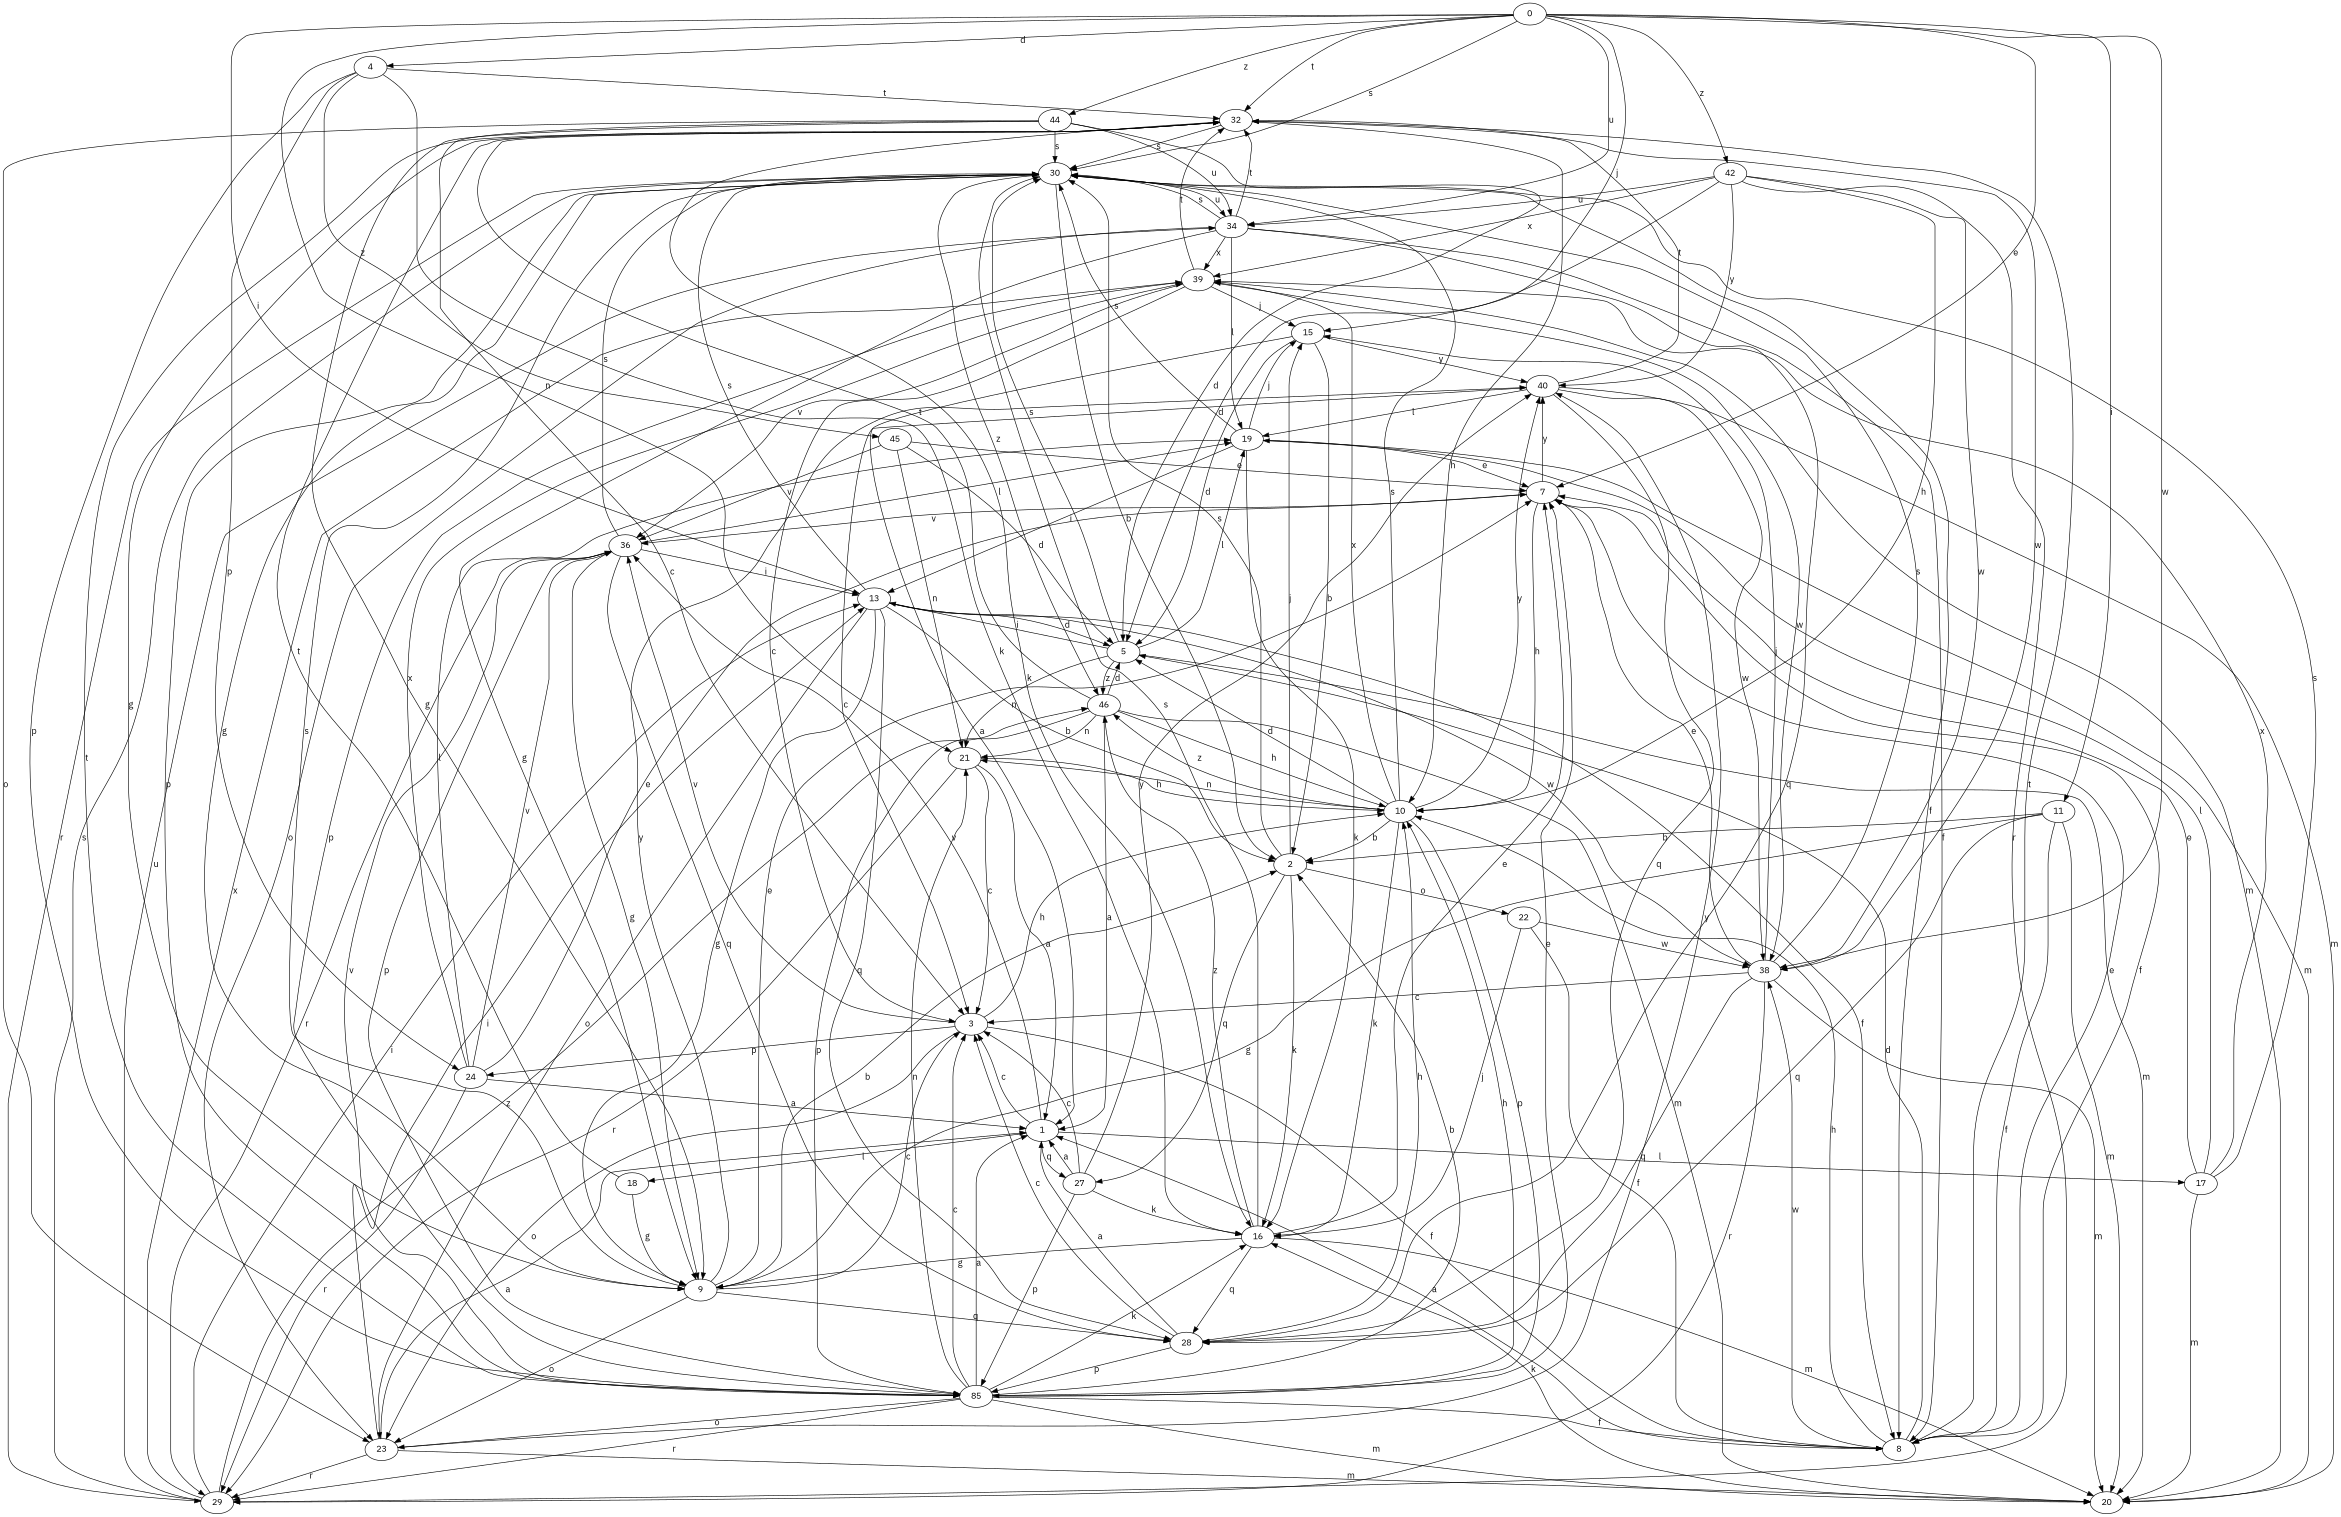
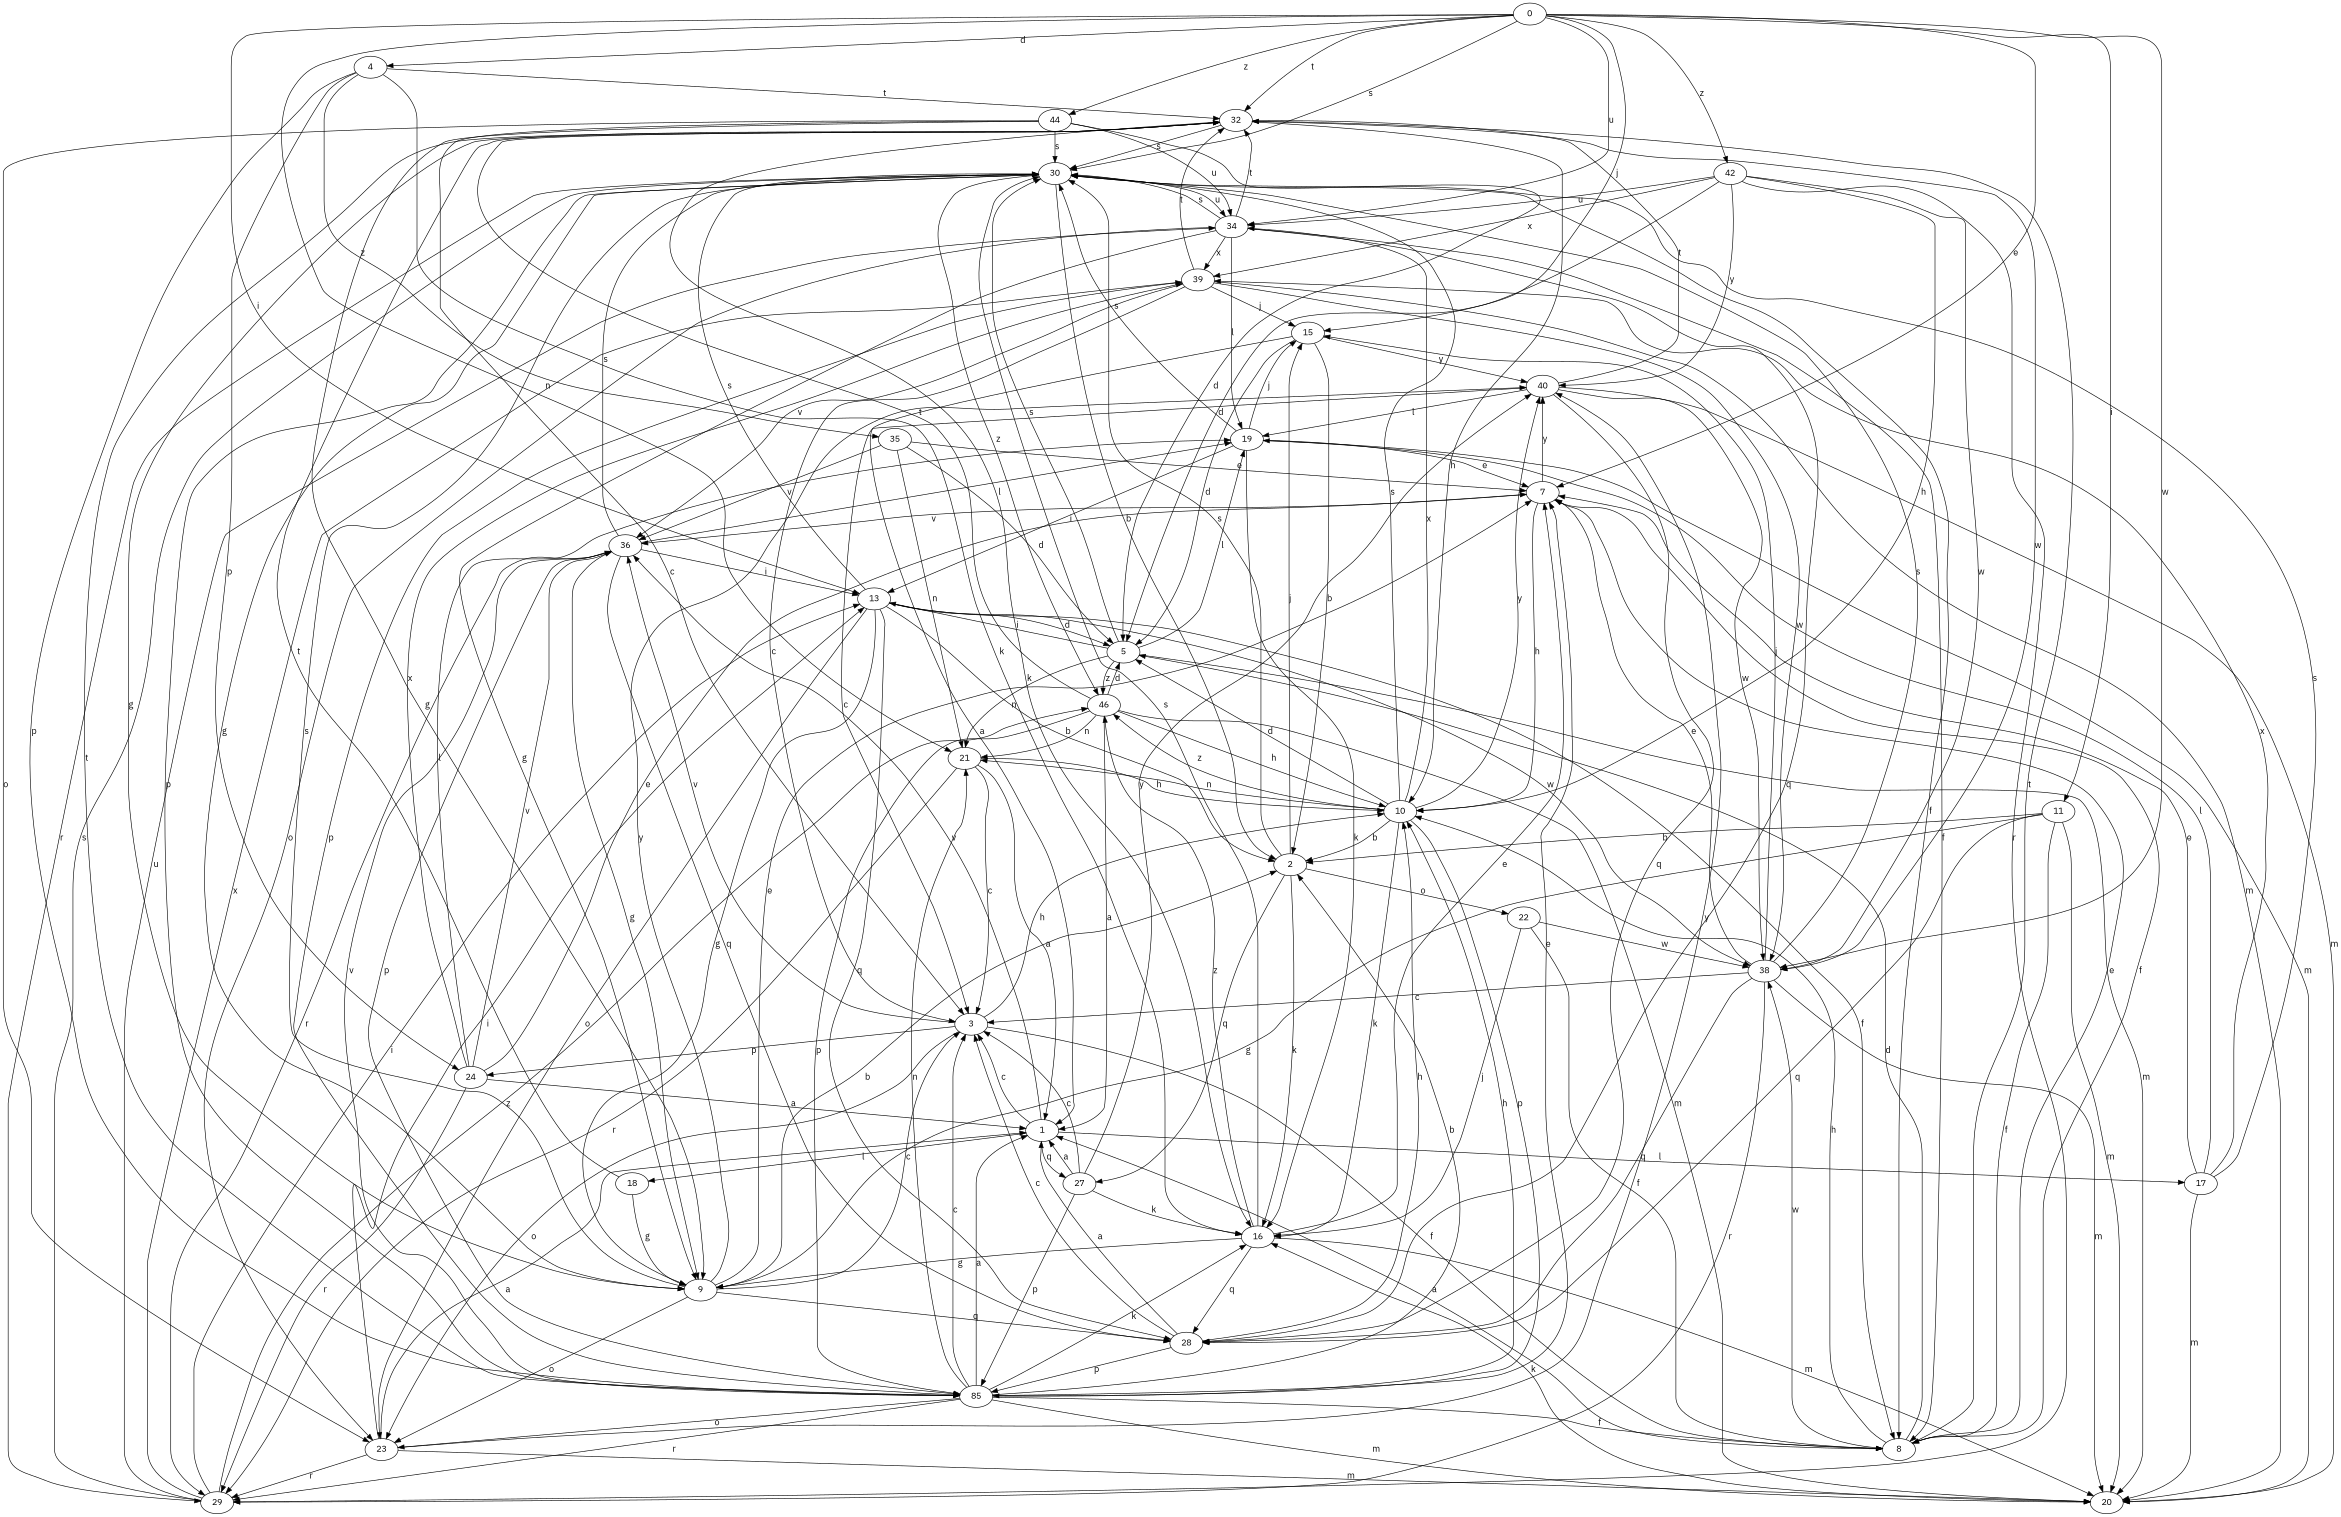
node "45": label "45" -> "35"
edge "10" -> "39": now "10" -> "34"
